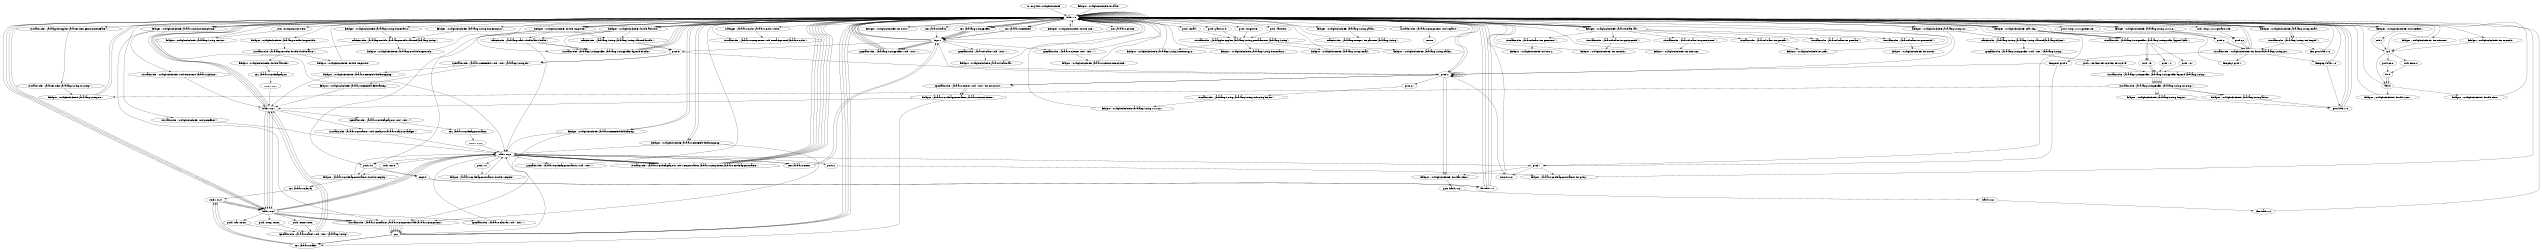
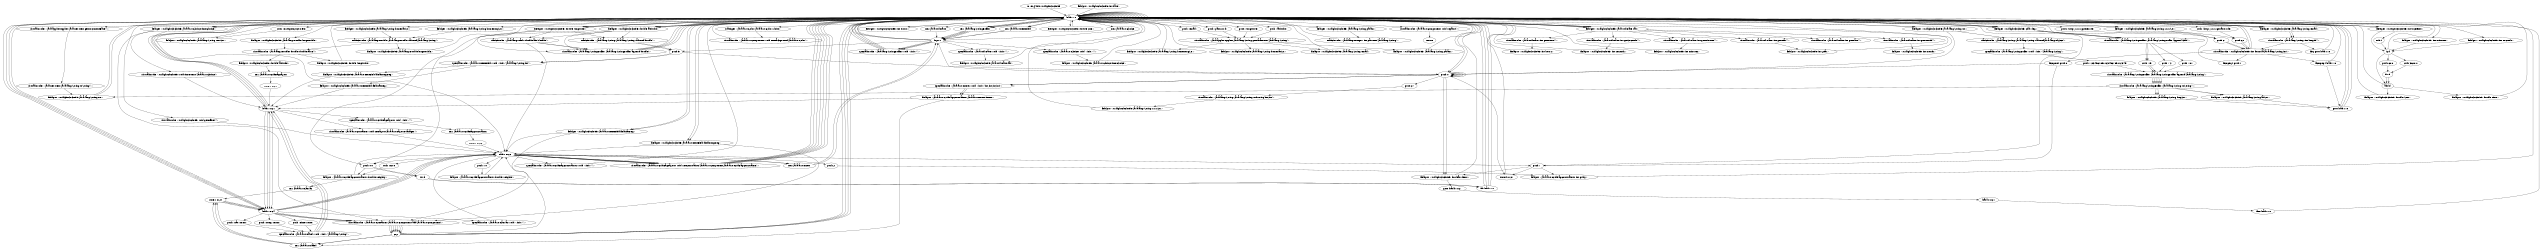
edge "specialinvoke <java.awt.Choice: void <init>()>" -> "load.r r0": now "fieldput <twilightclock095: boolean demo>" -> "load.r r0"
node "cmpl.d": label "cmpl.d" -> "str.d"
